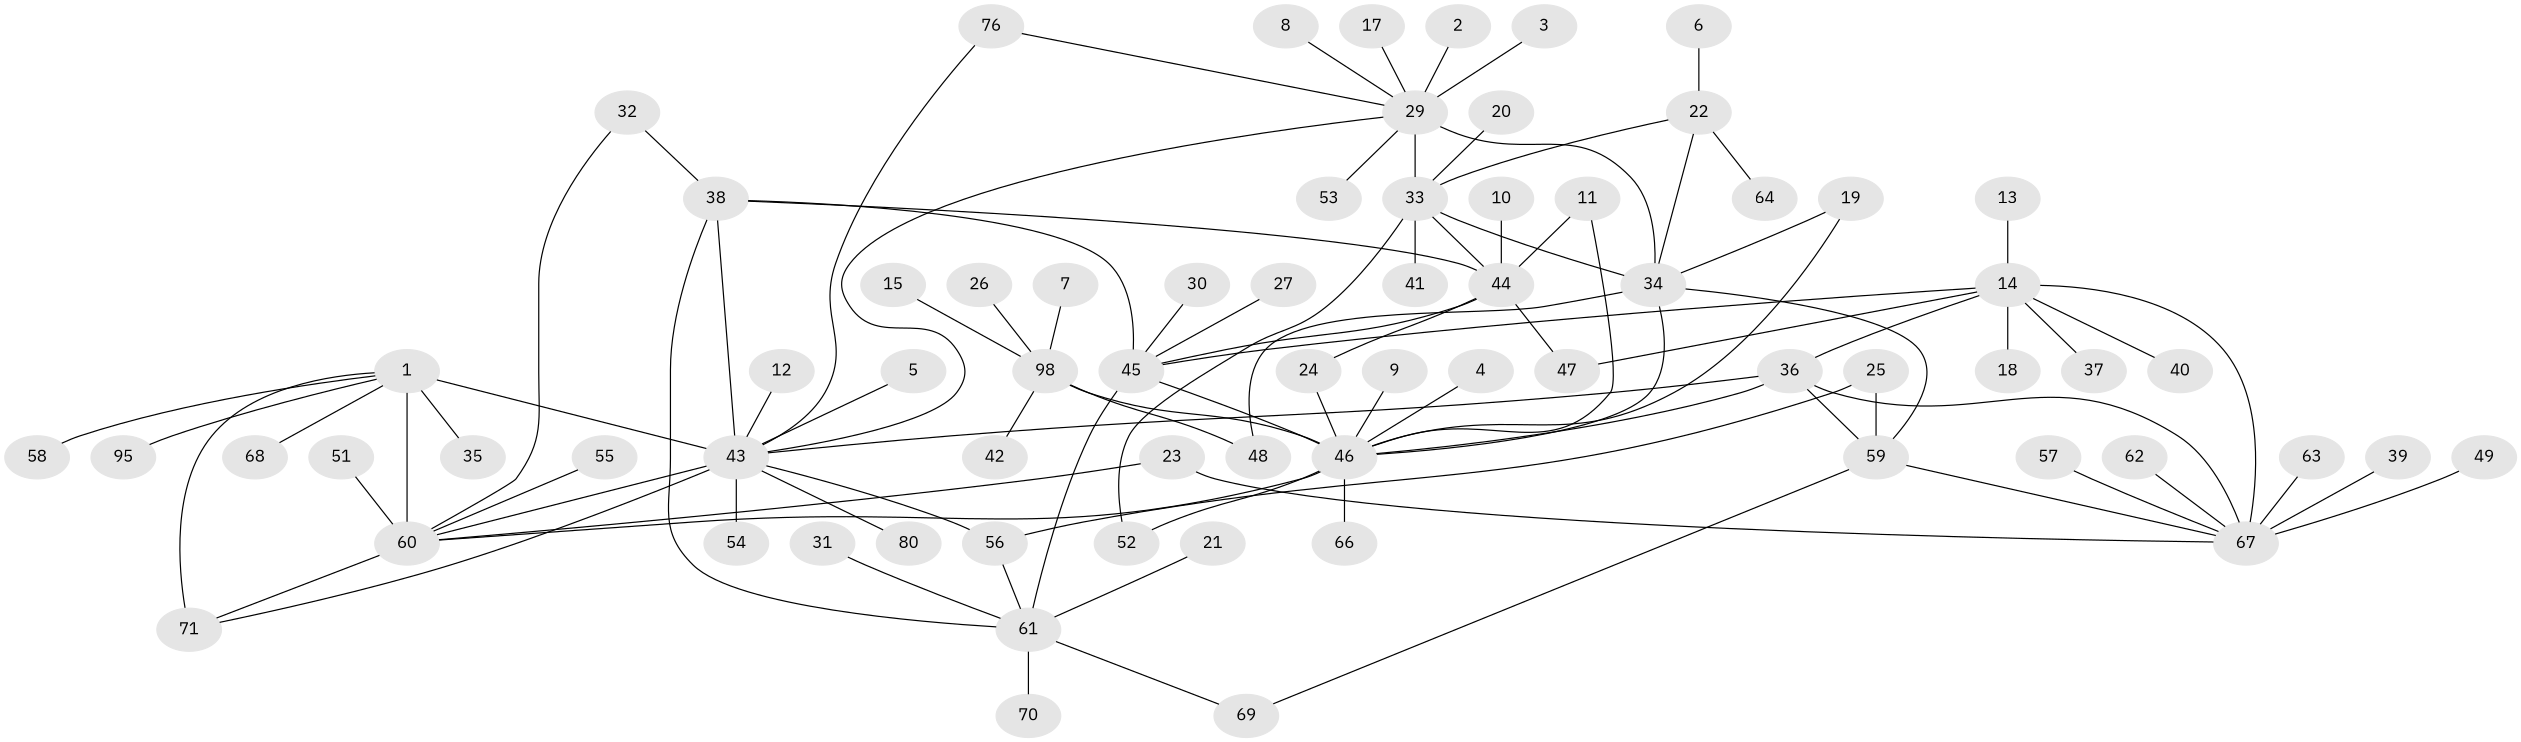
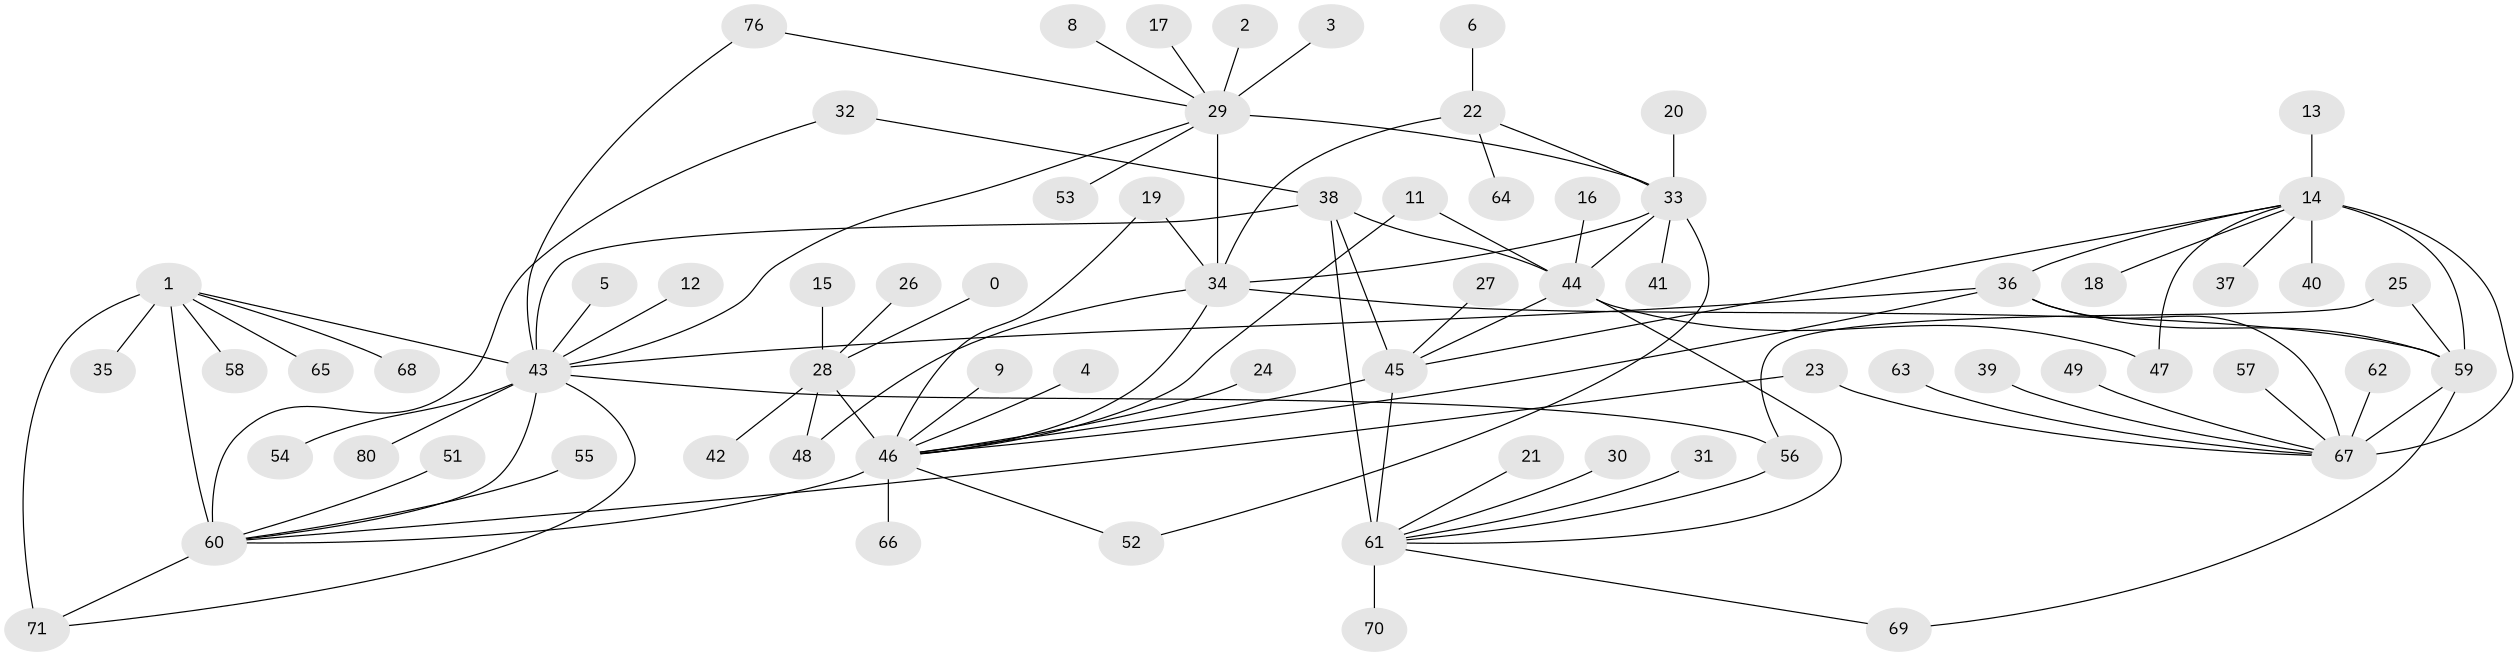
node "10": label "10" -> "16"
edge "14" -- "59": added
node "7": label "7" -> "0"
edge "30" -- "45": now "30" -- "61"
edge "44" -- "24": now "44" -- "61"
node "98": label "98" -> "28"
node "95": label "95" -> "65"
